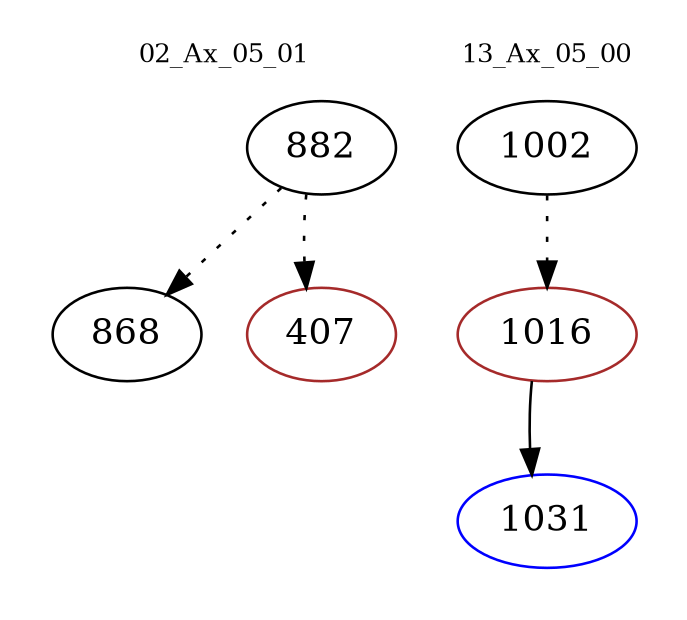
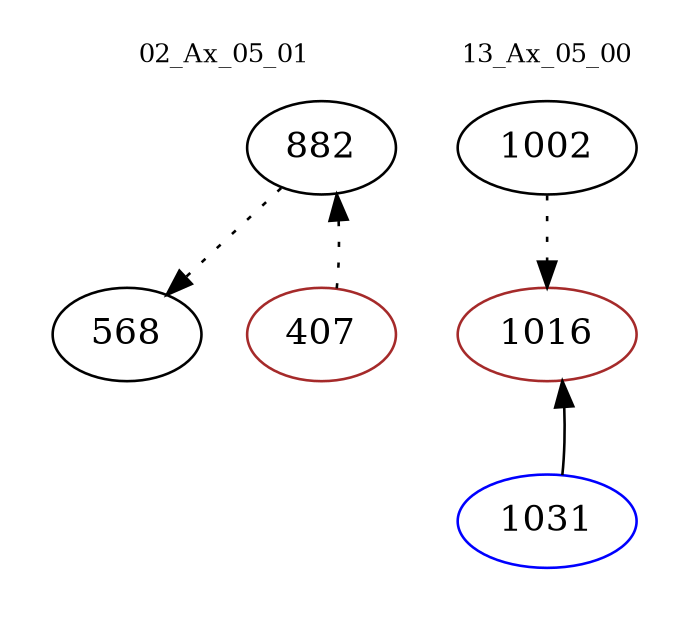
edge "882" -> "407": reversed
node "868": label "868" -> "568"
edge "1016" -> "1031": reversed
